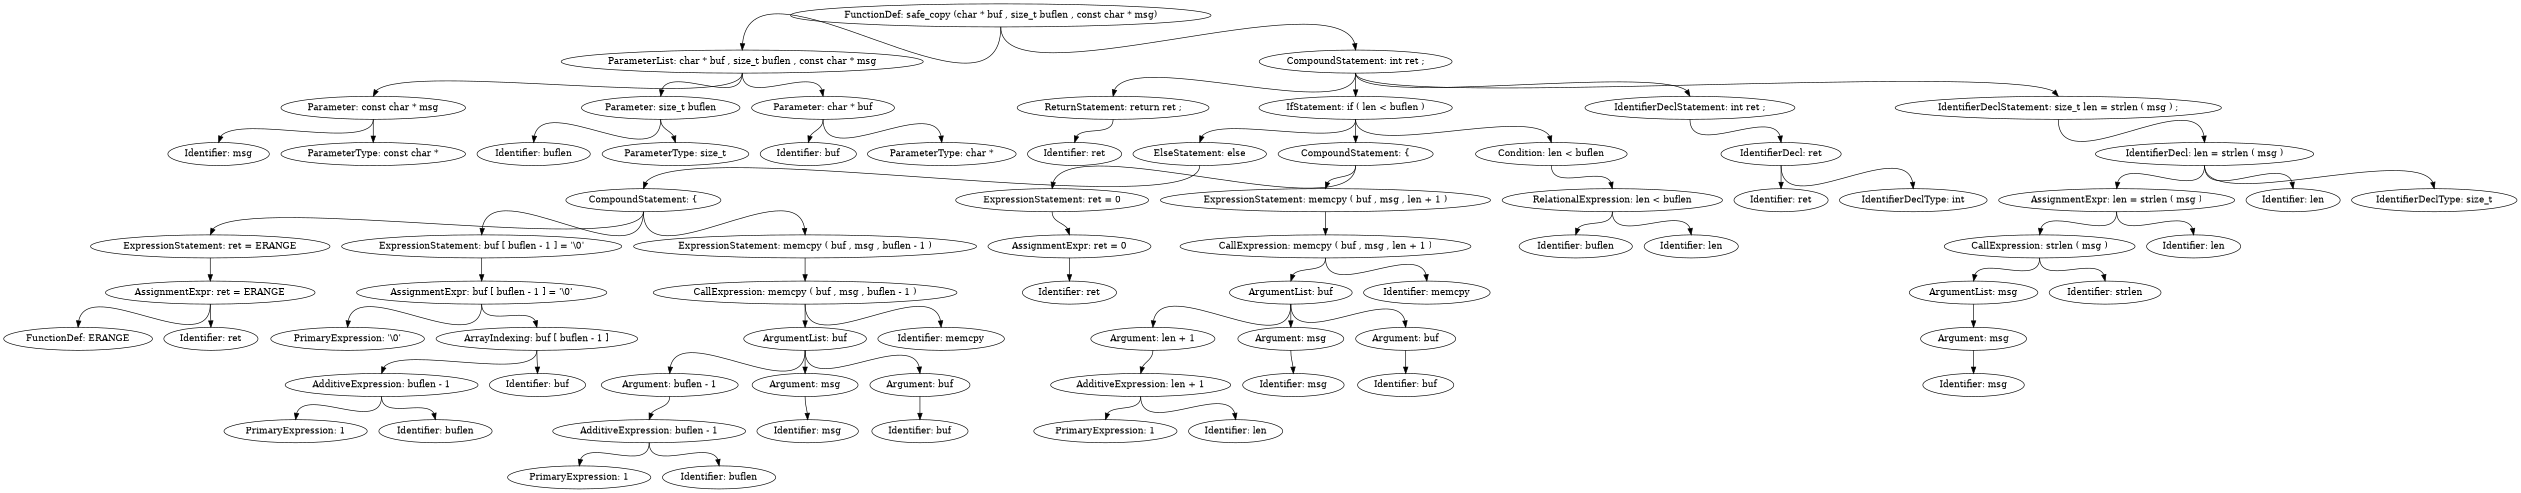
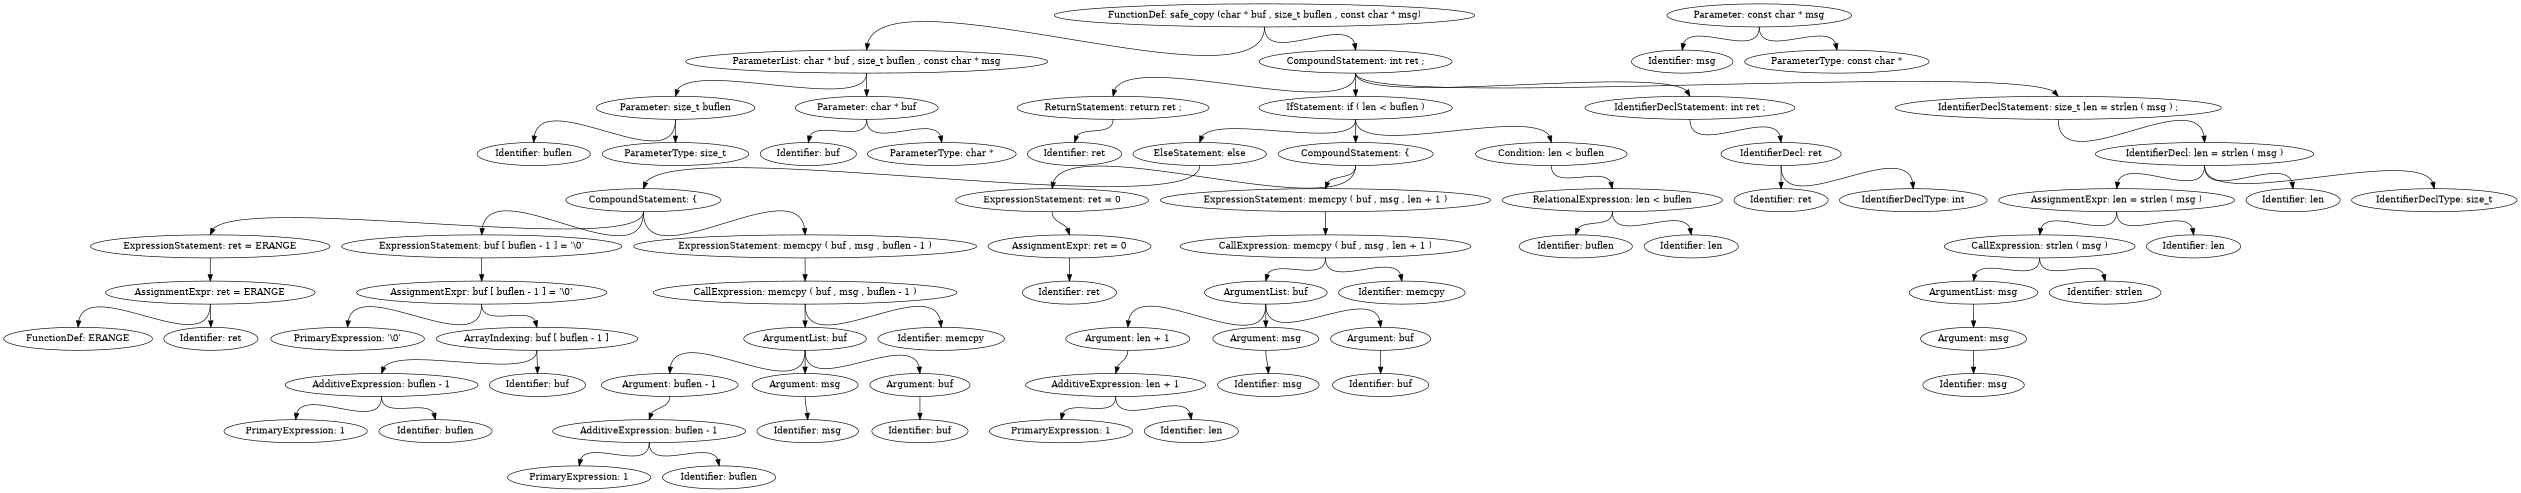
edge "ParameterList: char * buf , size_t buflen , const char * msg" -> "Parameter: const char * msg": removed
